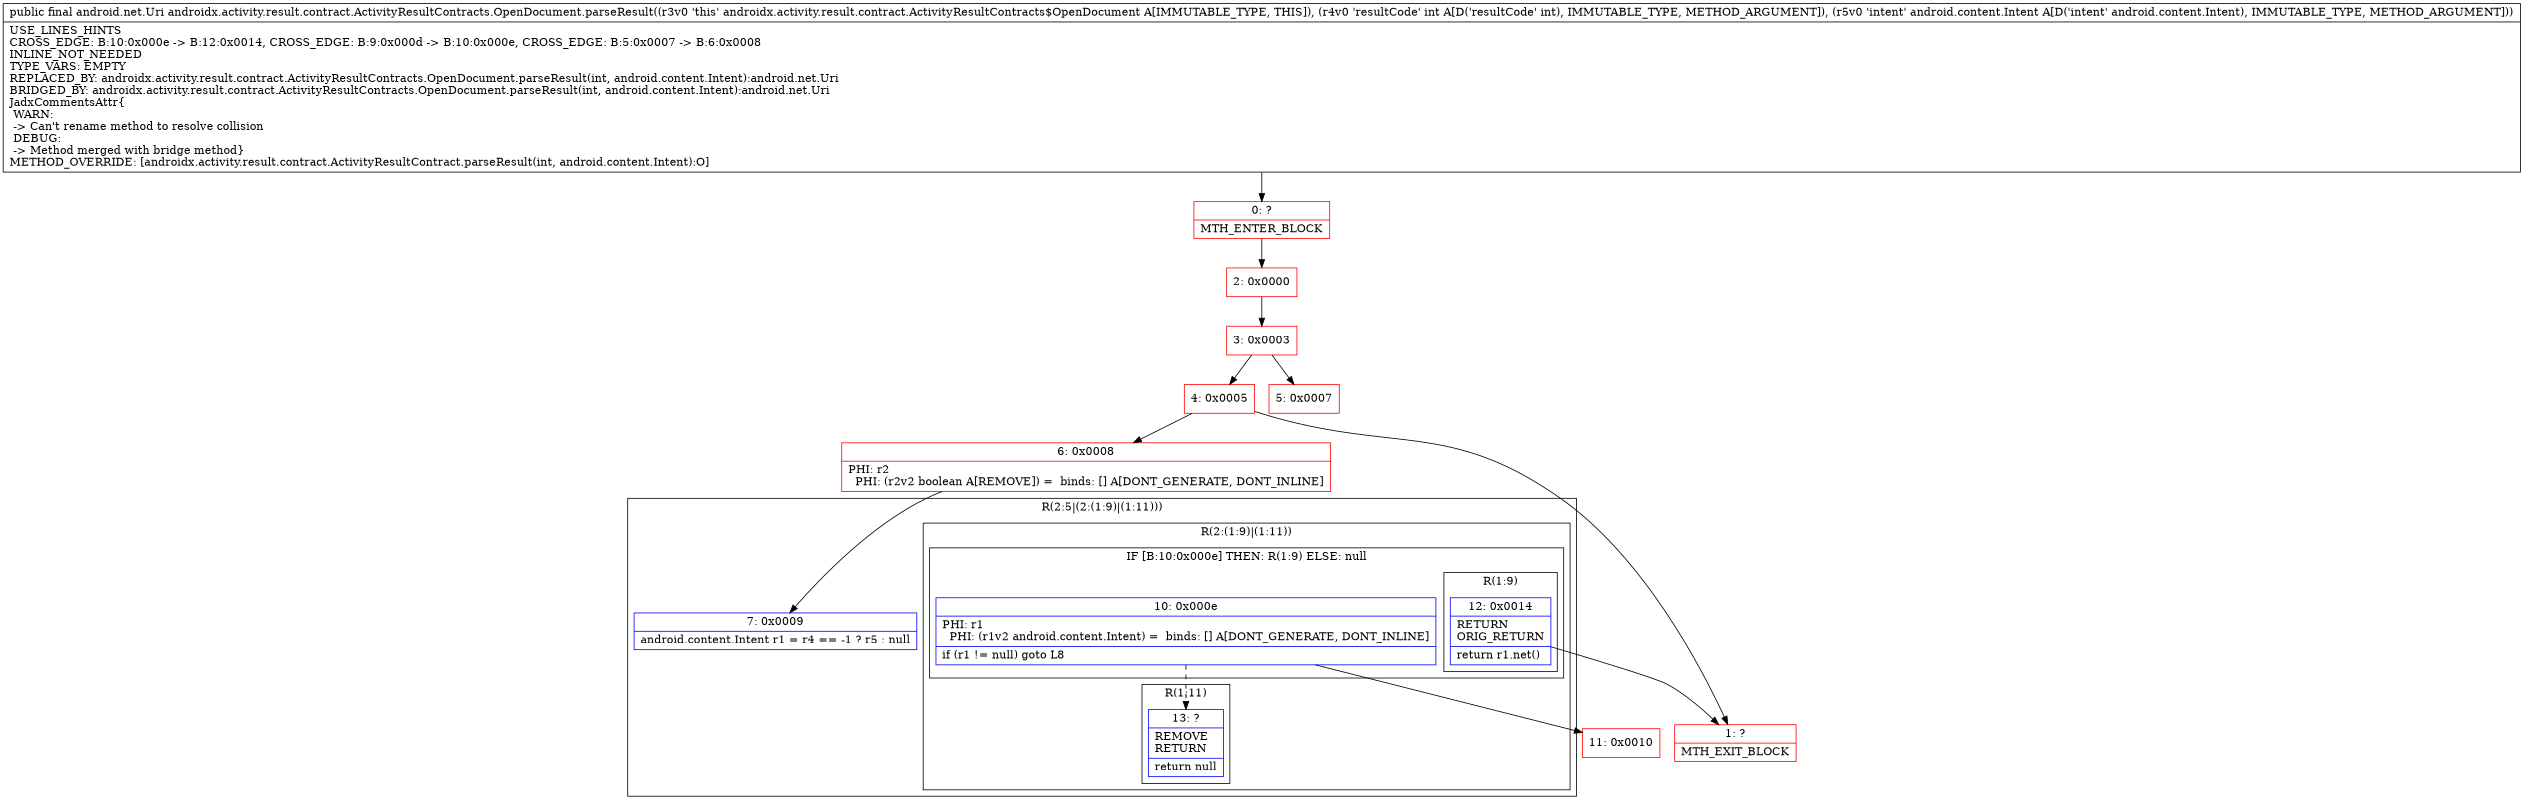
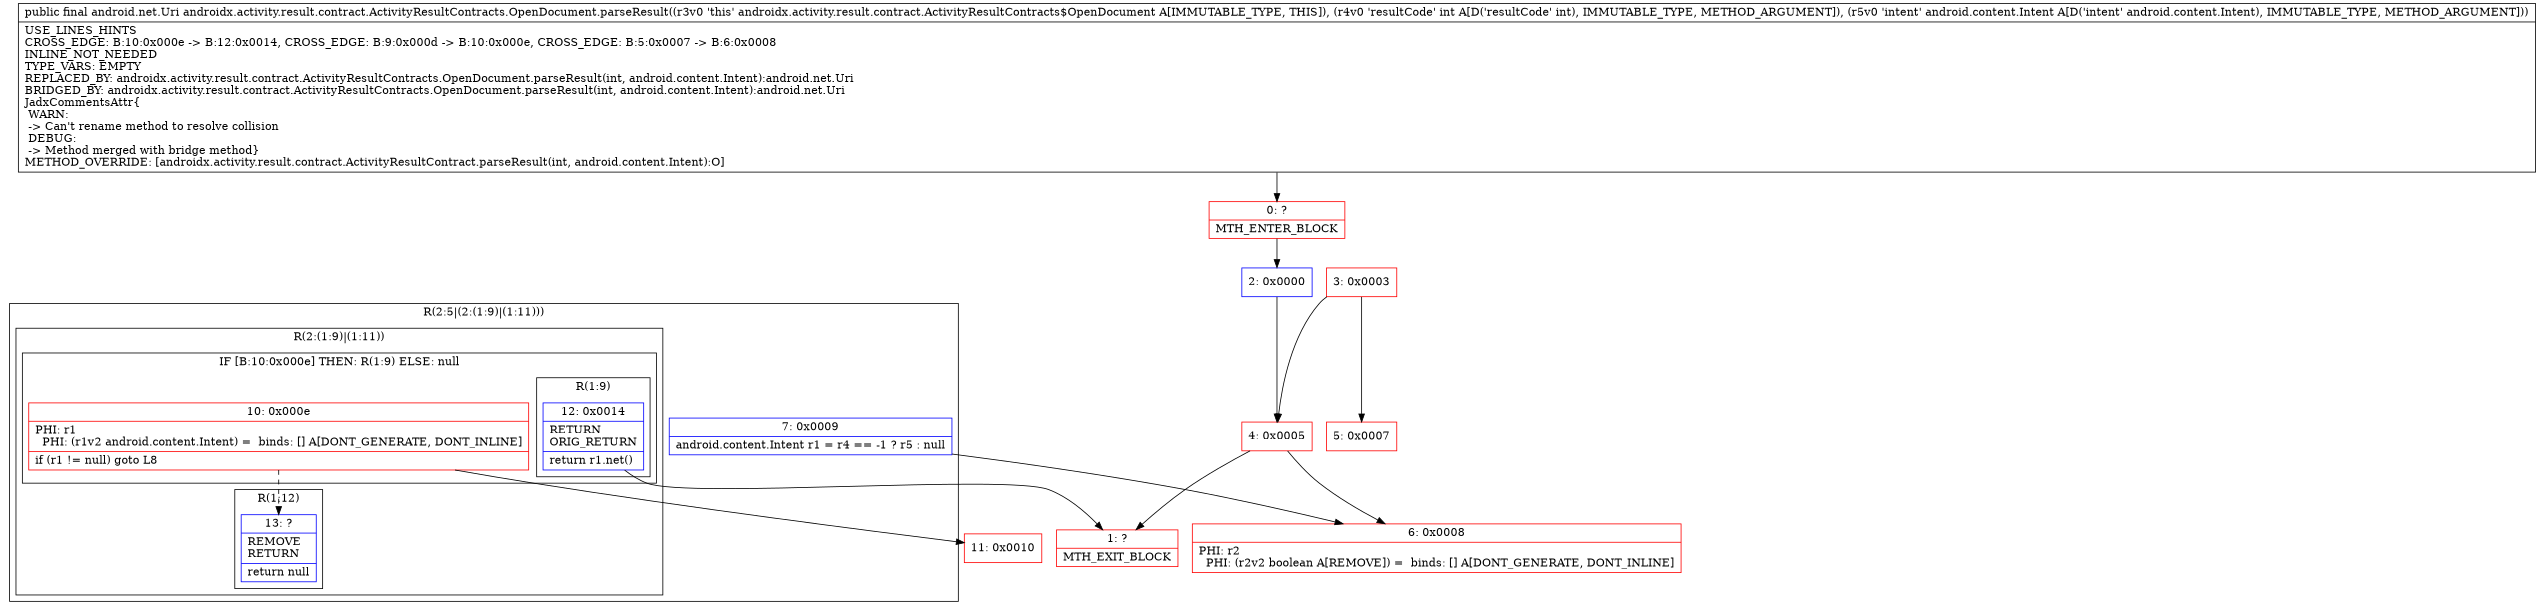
node "2: 0x0000": color red -> blue
edge "2: 0x0000" -> "3: 0x0003": now "2: 0x0000" -> "4: 0x0005"
edge "6: 0x0008" -> "7: 0x0009": reversed
node "10: 0x000e": color blue -> red
cluster "R(1:11)": label "R(1:11)" -> "R(1:12)"
